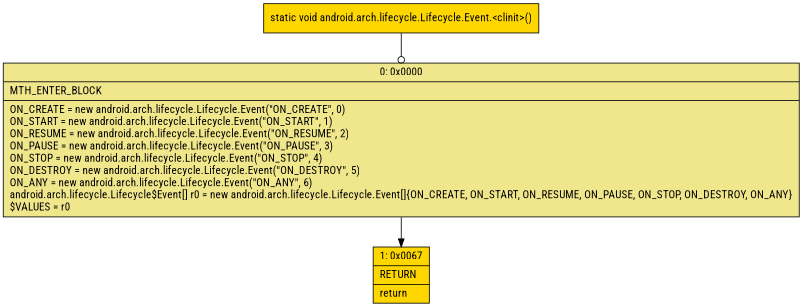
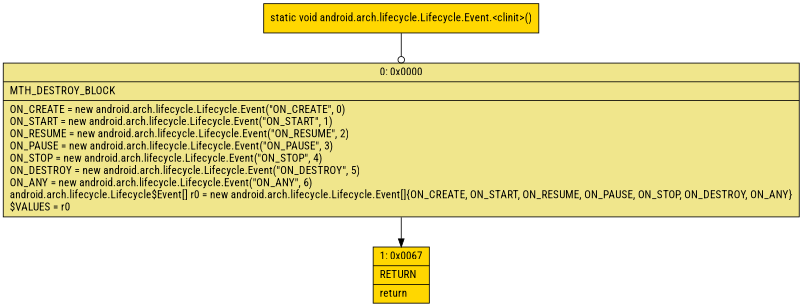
node "0: 0x0000": text "MTH_ENTER_BLOCK" -> "MTH_DESTROY_BLOCK"
